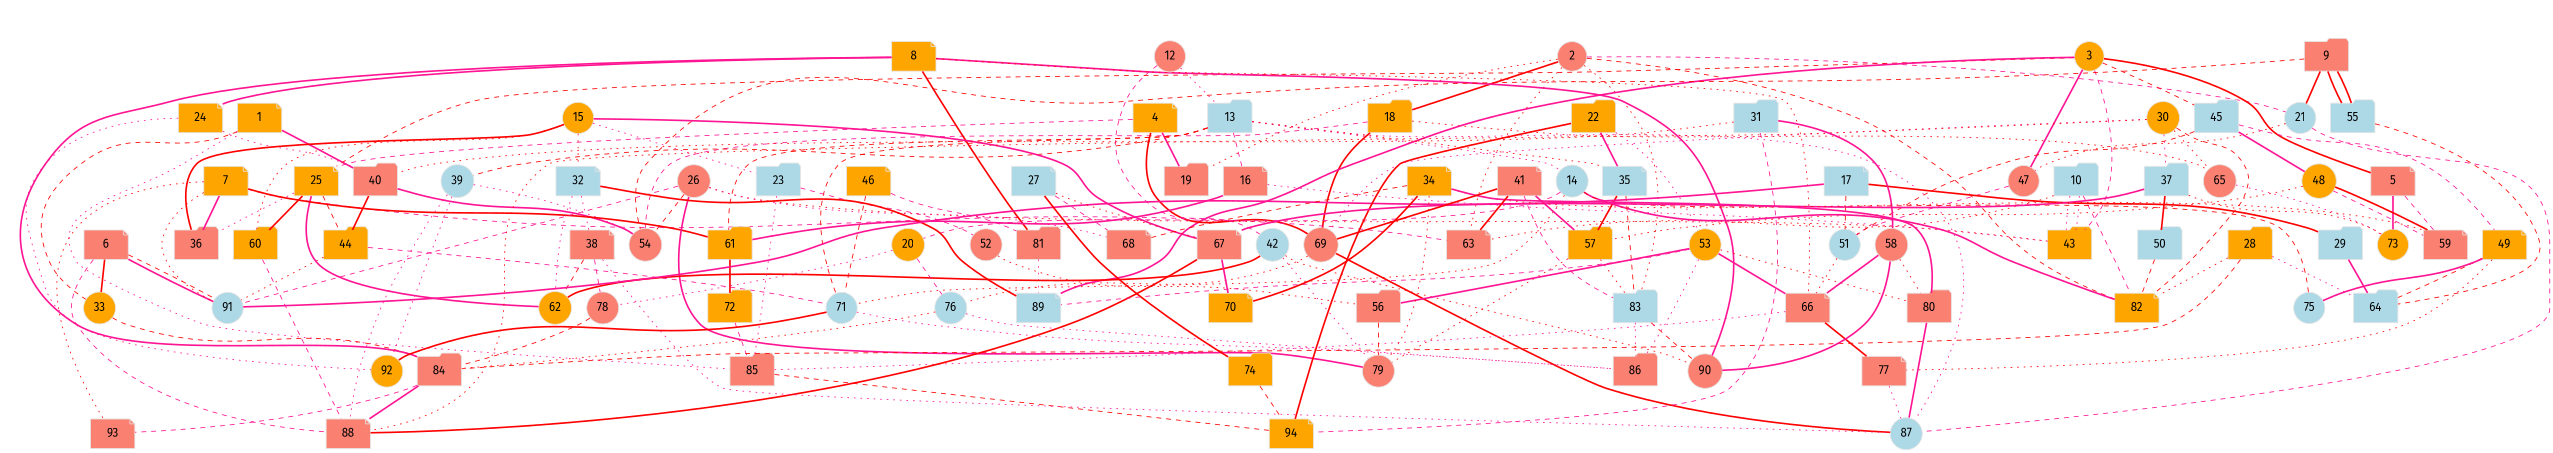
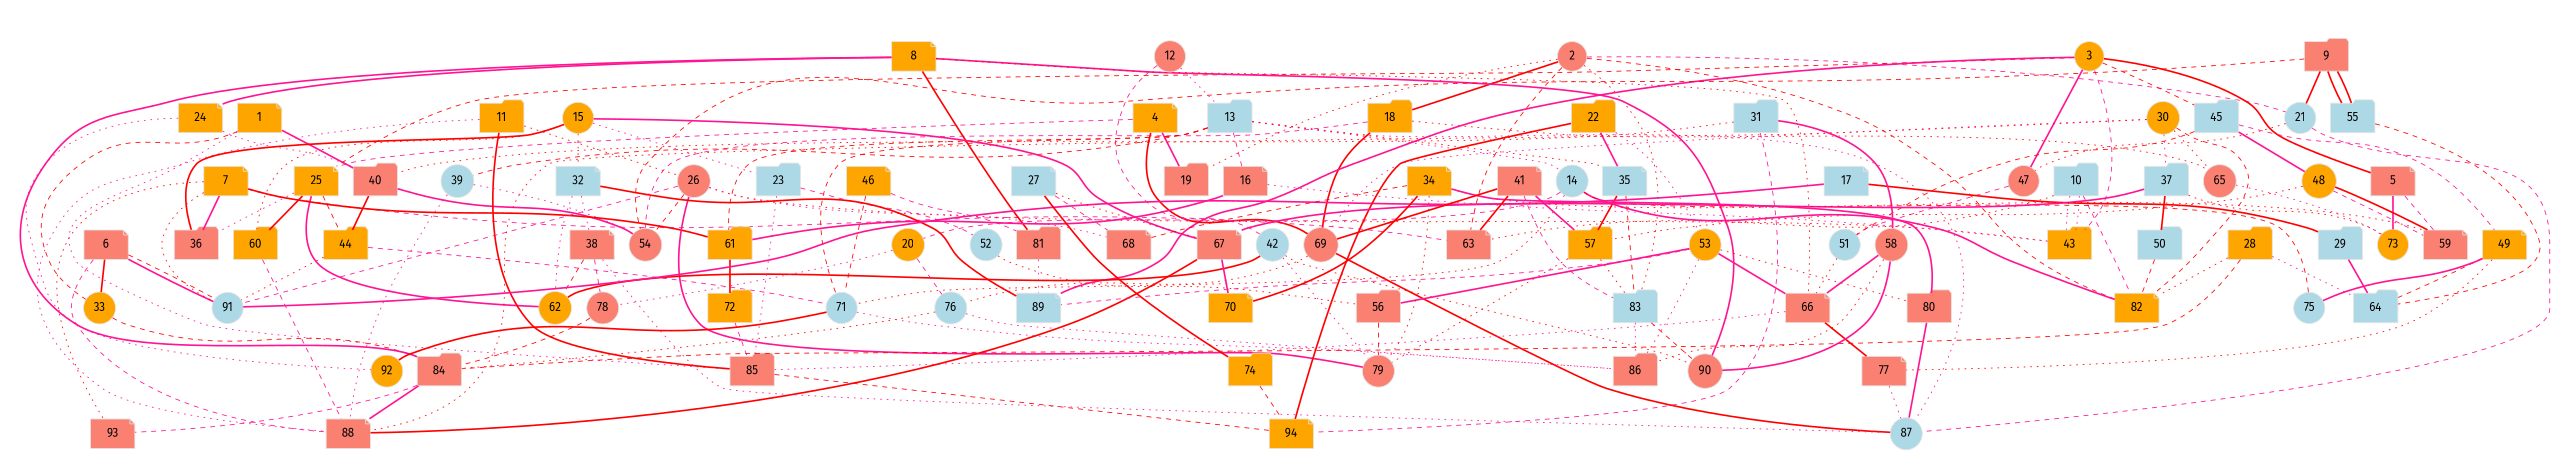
node "11": added
edge "2" -- "63": style dotted -> dashed
edge "17" -- "51": removed
node "52": fillcolor salmon -> lightblue
edge "39" -- "92": removed
edge "58" -- "80": now "58" -- "86"
